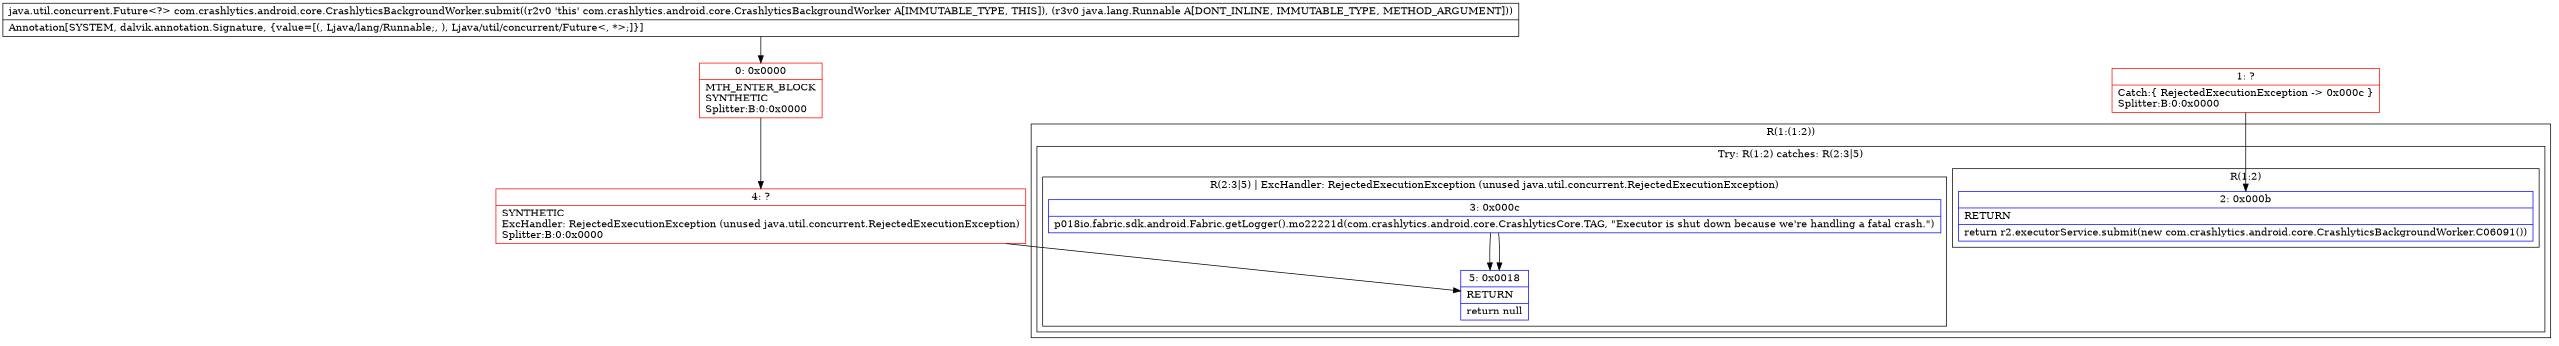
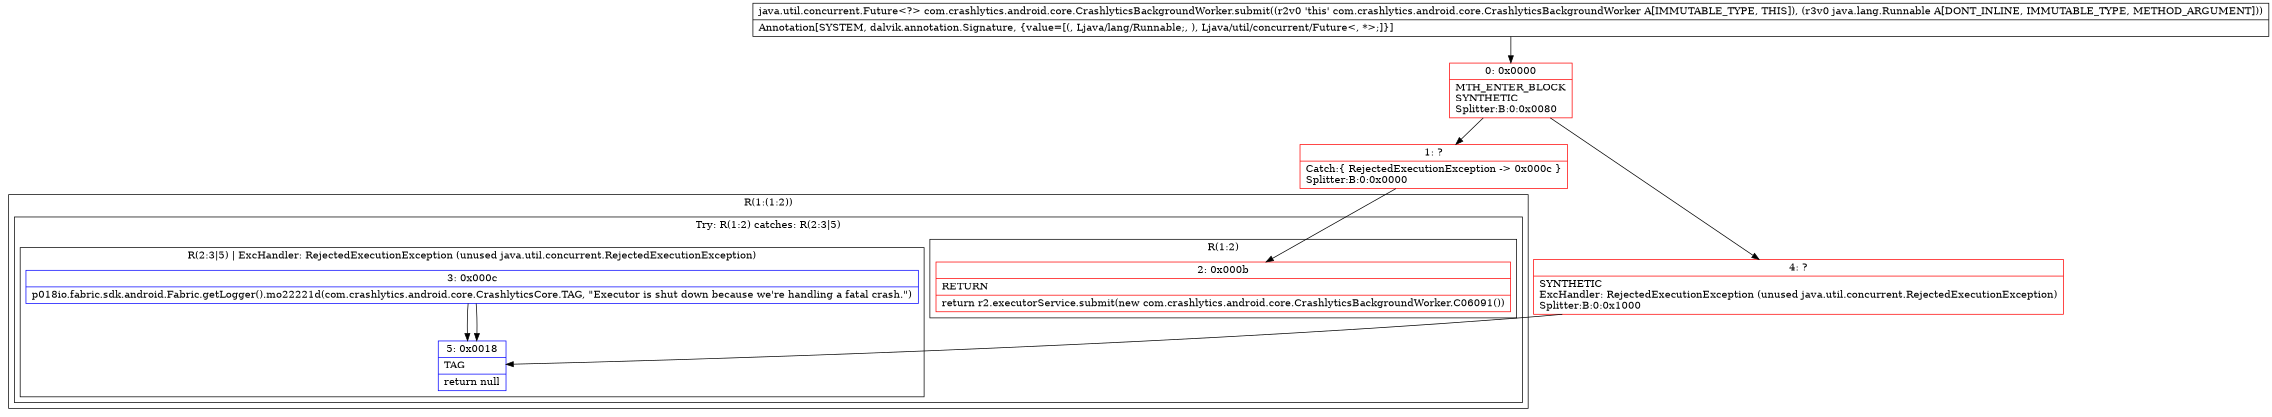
node "0: 0x0000": text "Splitter:B:0:0x0000" -> "Splitter:B:0:0x0080"
edge "0: 0x0000" -> "1: ?": added
node "2: 0x000b": color blue -> red
node "4: ?": text "Splitter:B:0:0x0000" -> "Splitter:B:0:0x1000"
node "5: 0x0018": text "RETURN" -> "TAG"
